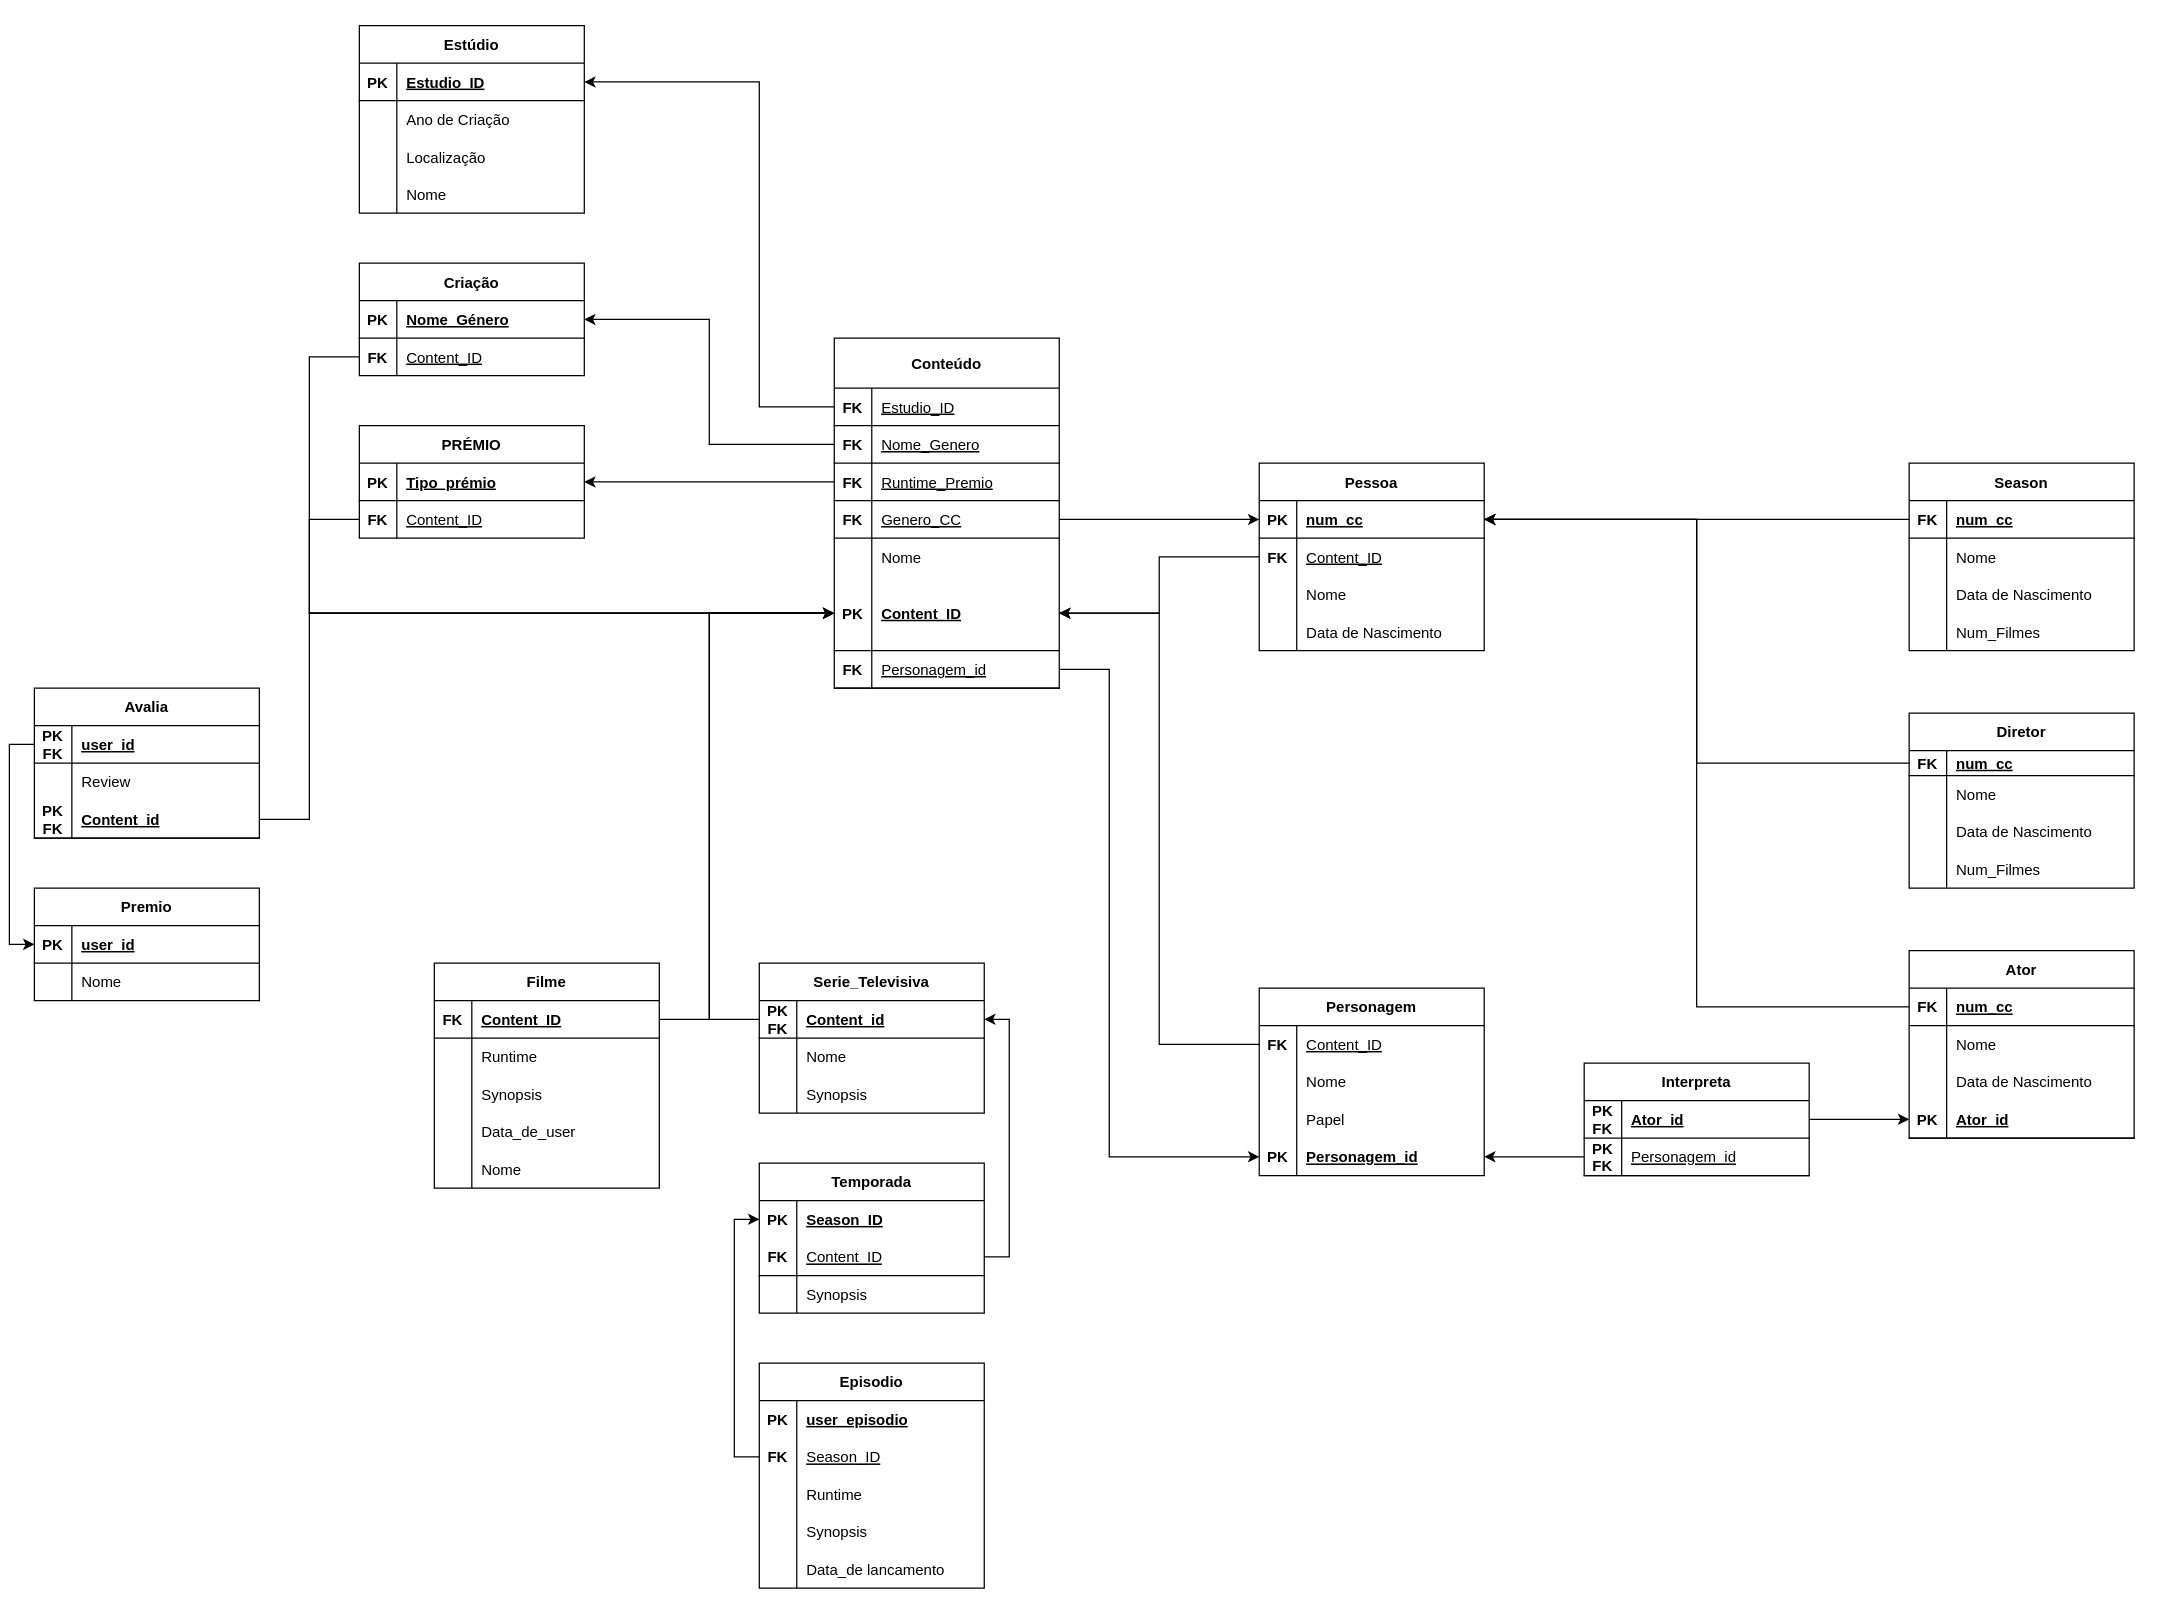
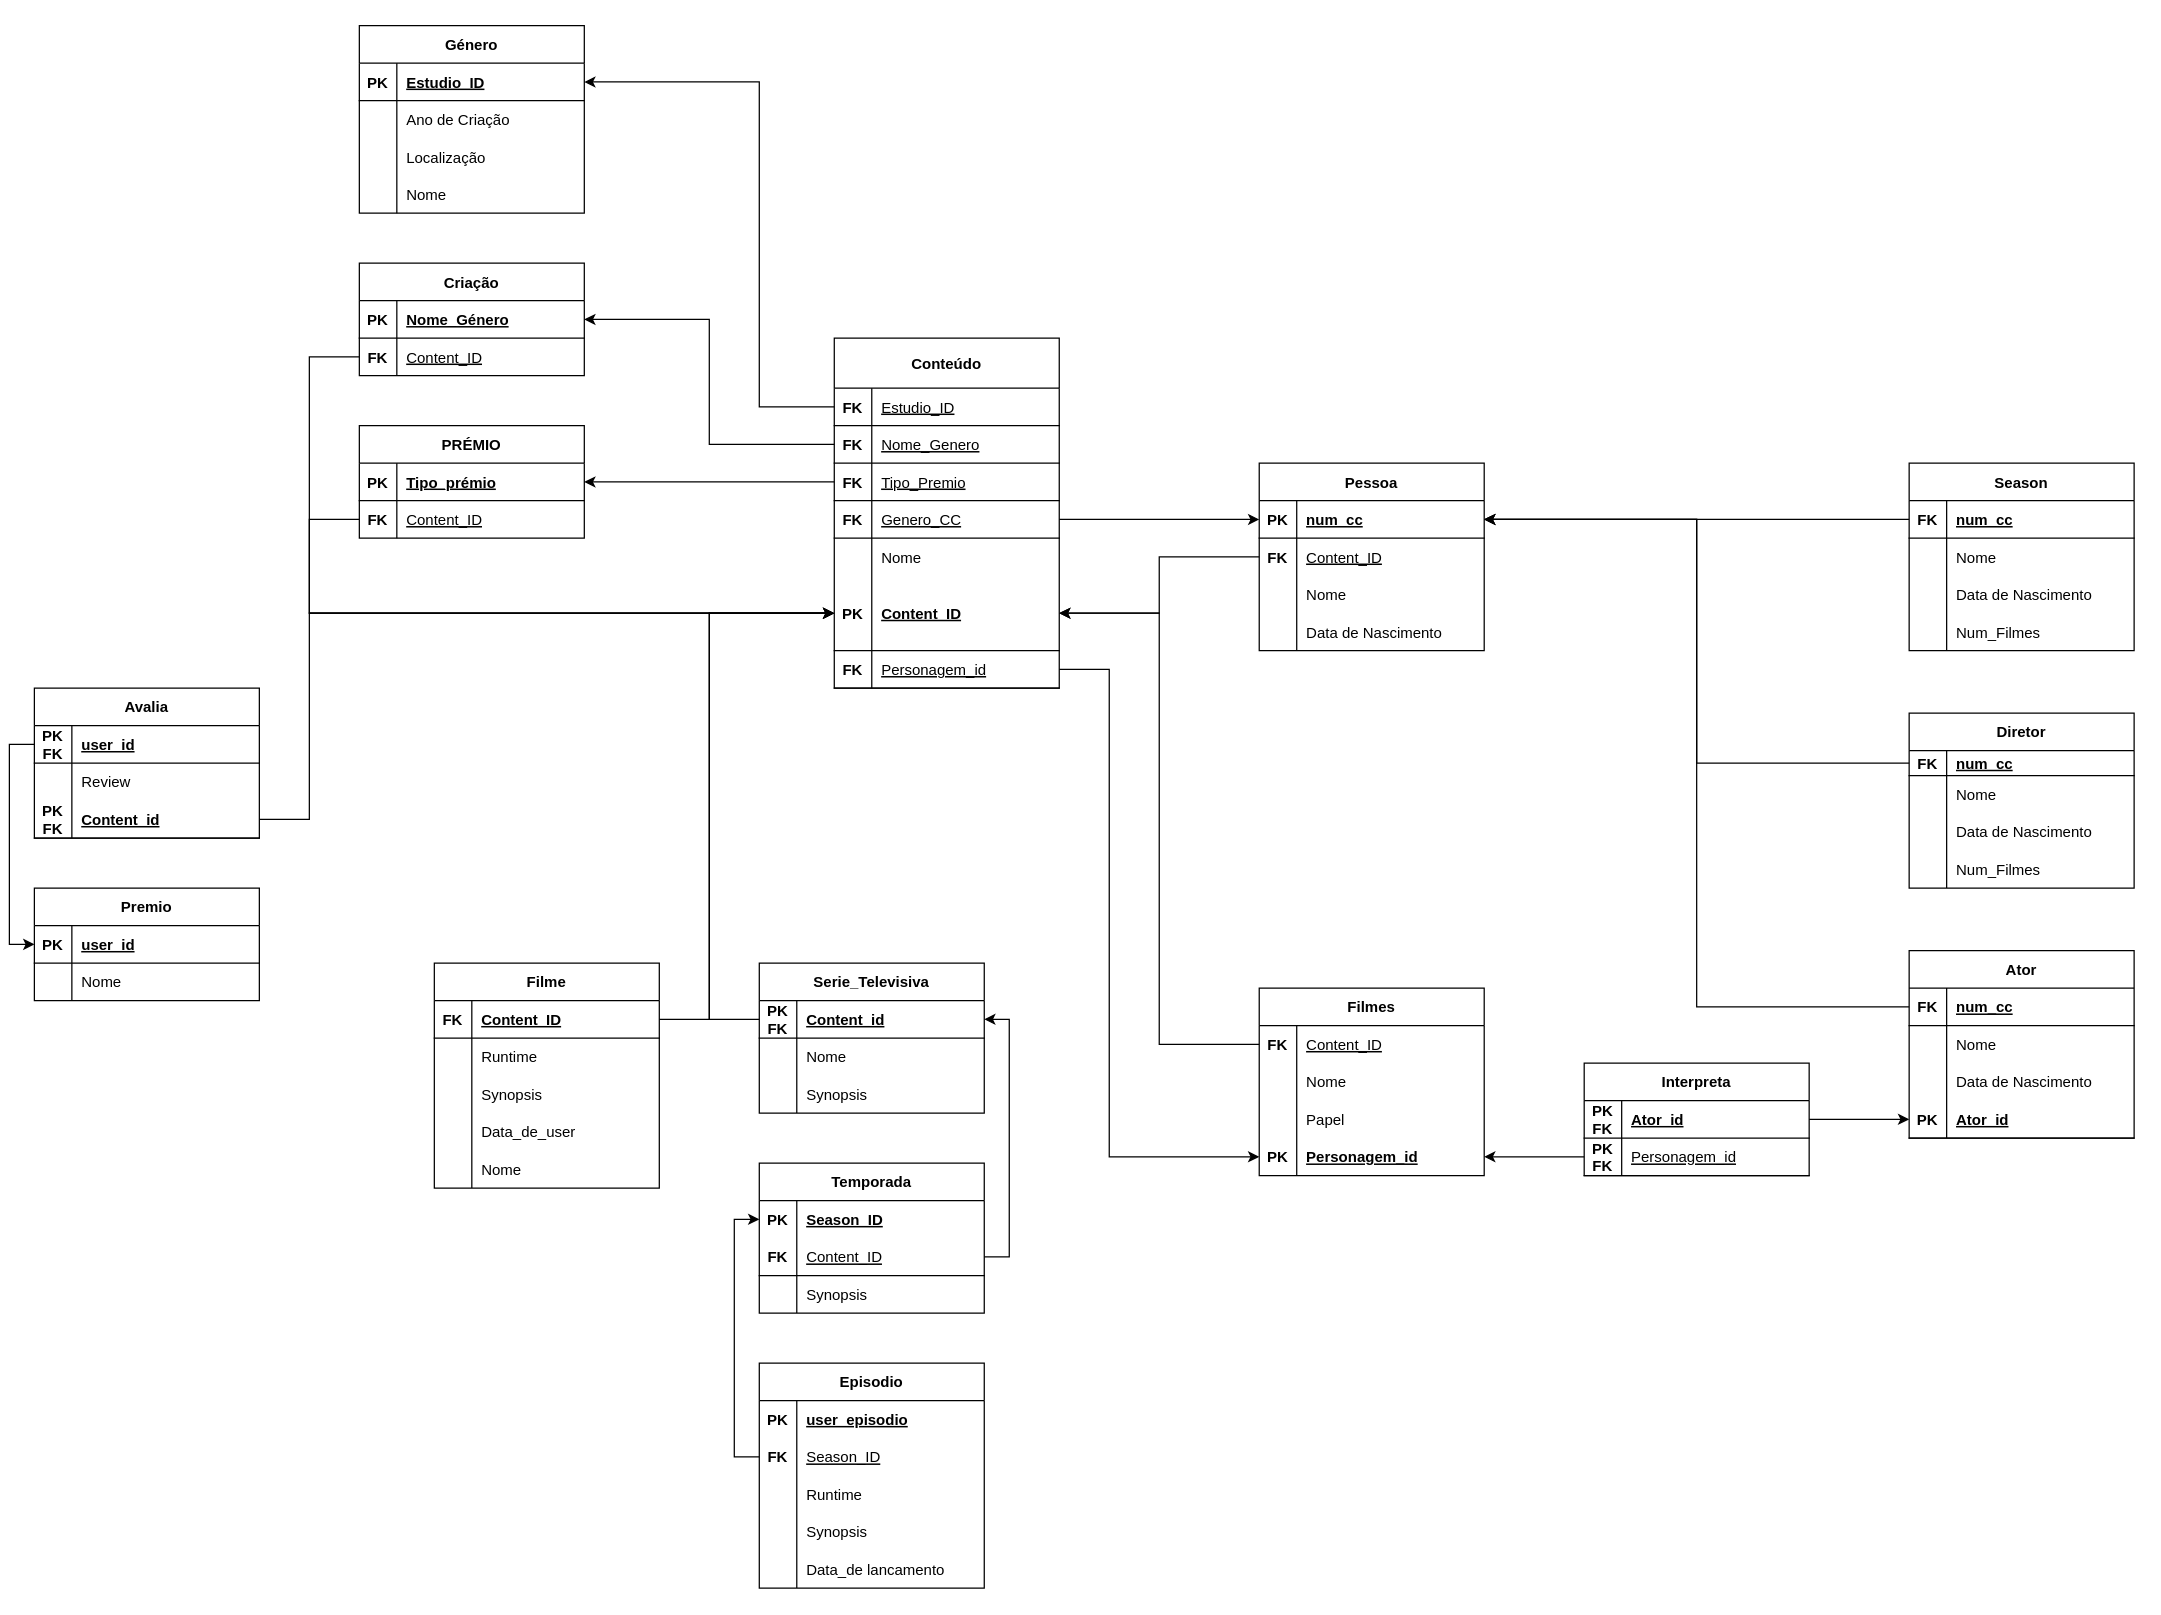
node "Estúdio": label "Estúdio" -> "Género"
node "Runtime_Premio": label "Runtime_Premio" -> "Tipo_Premio"
node "Personagem": label "Personagem" -> "Filmes"
